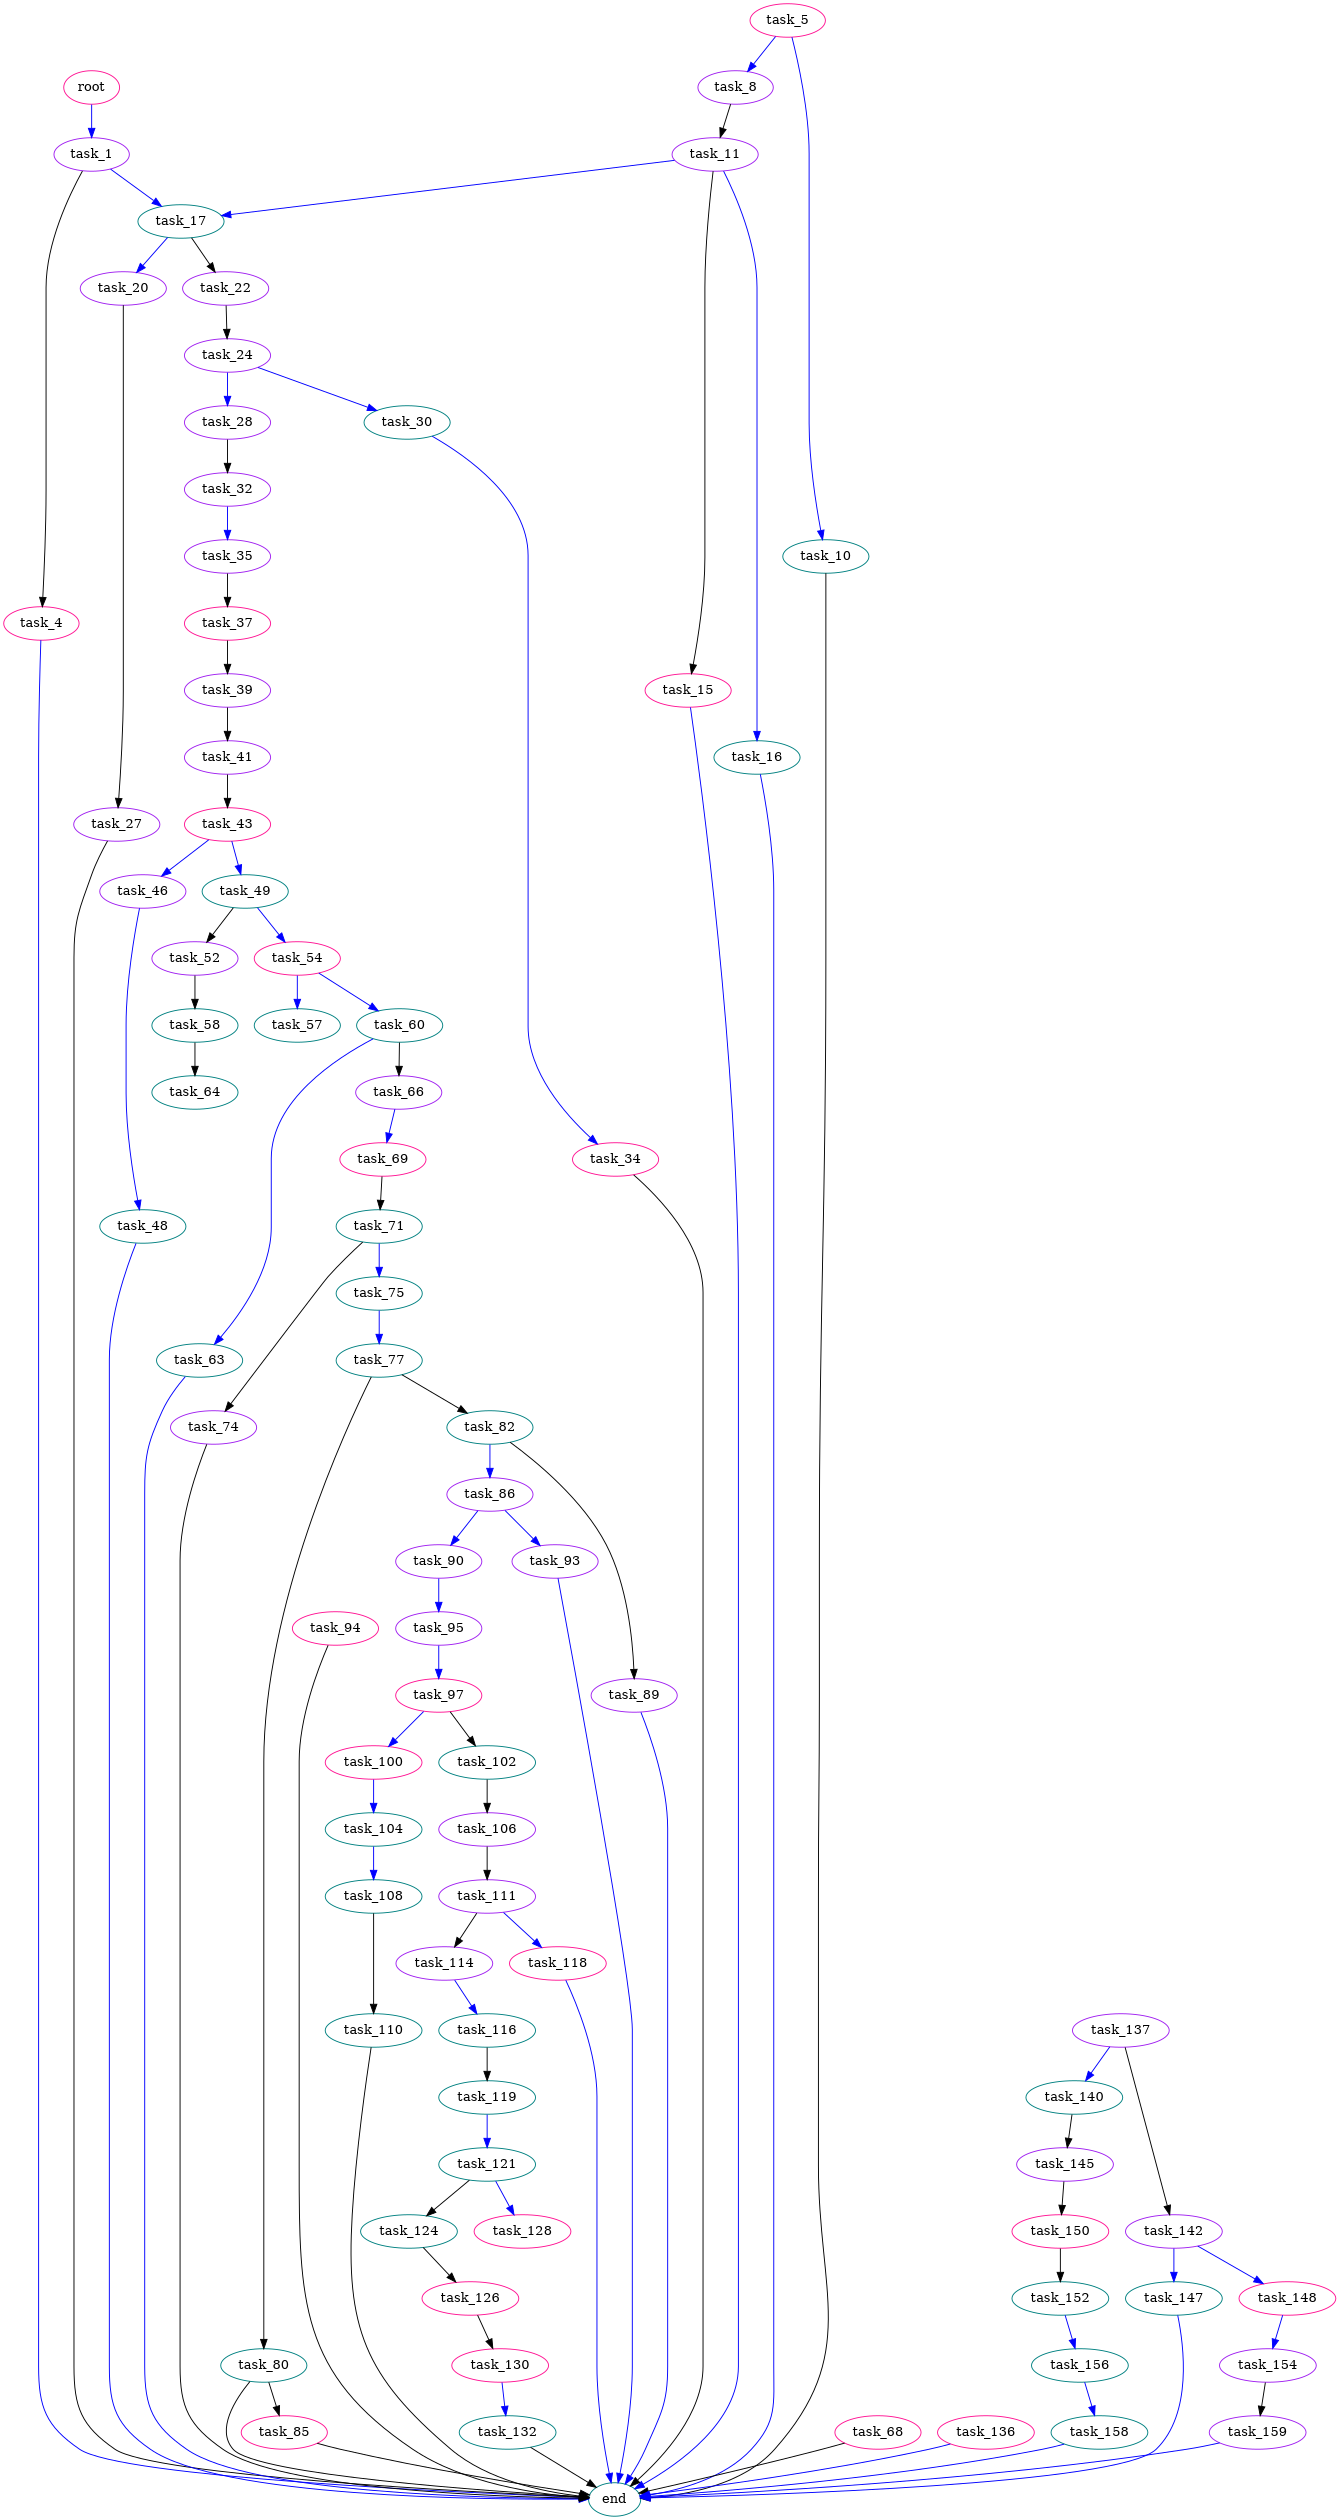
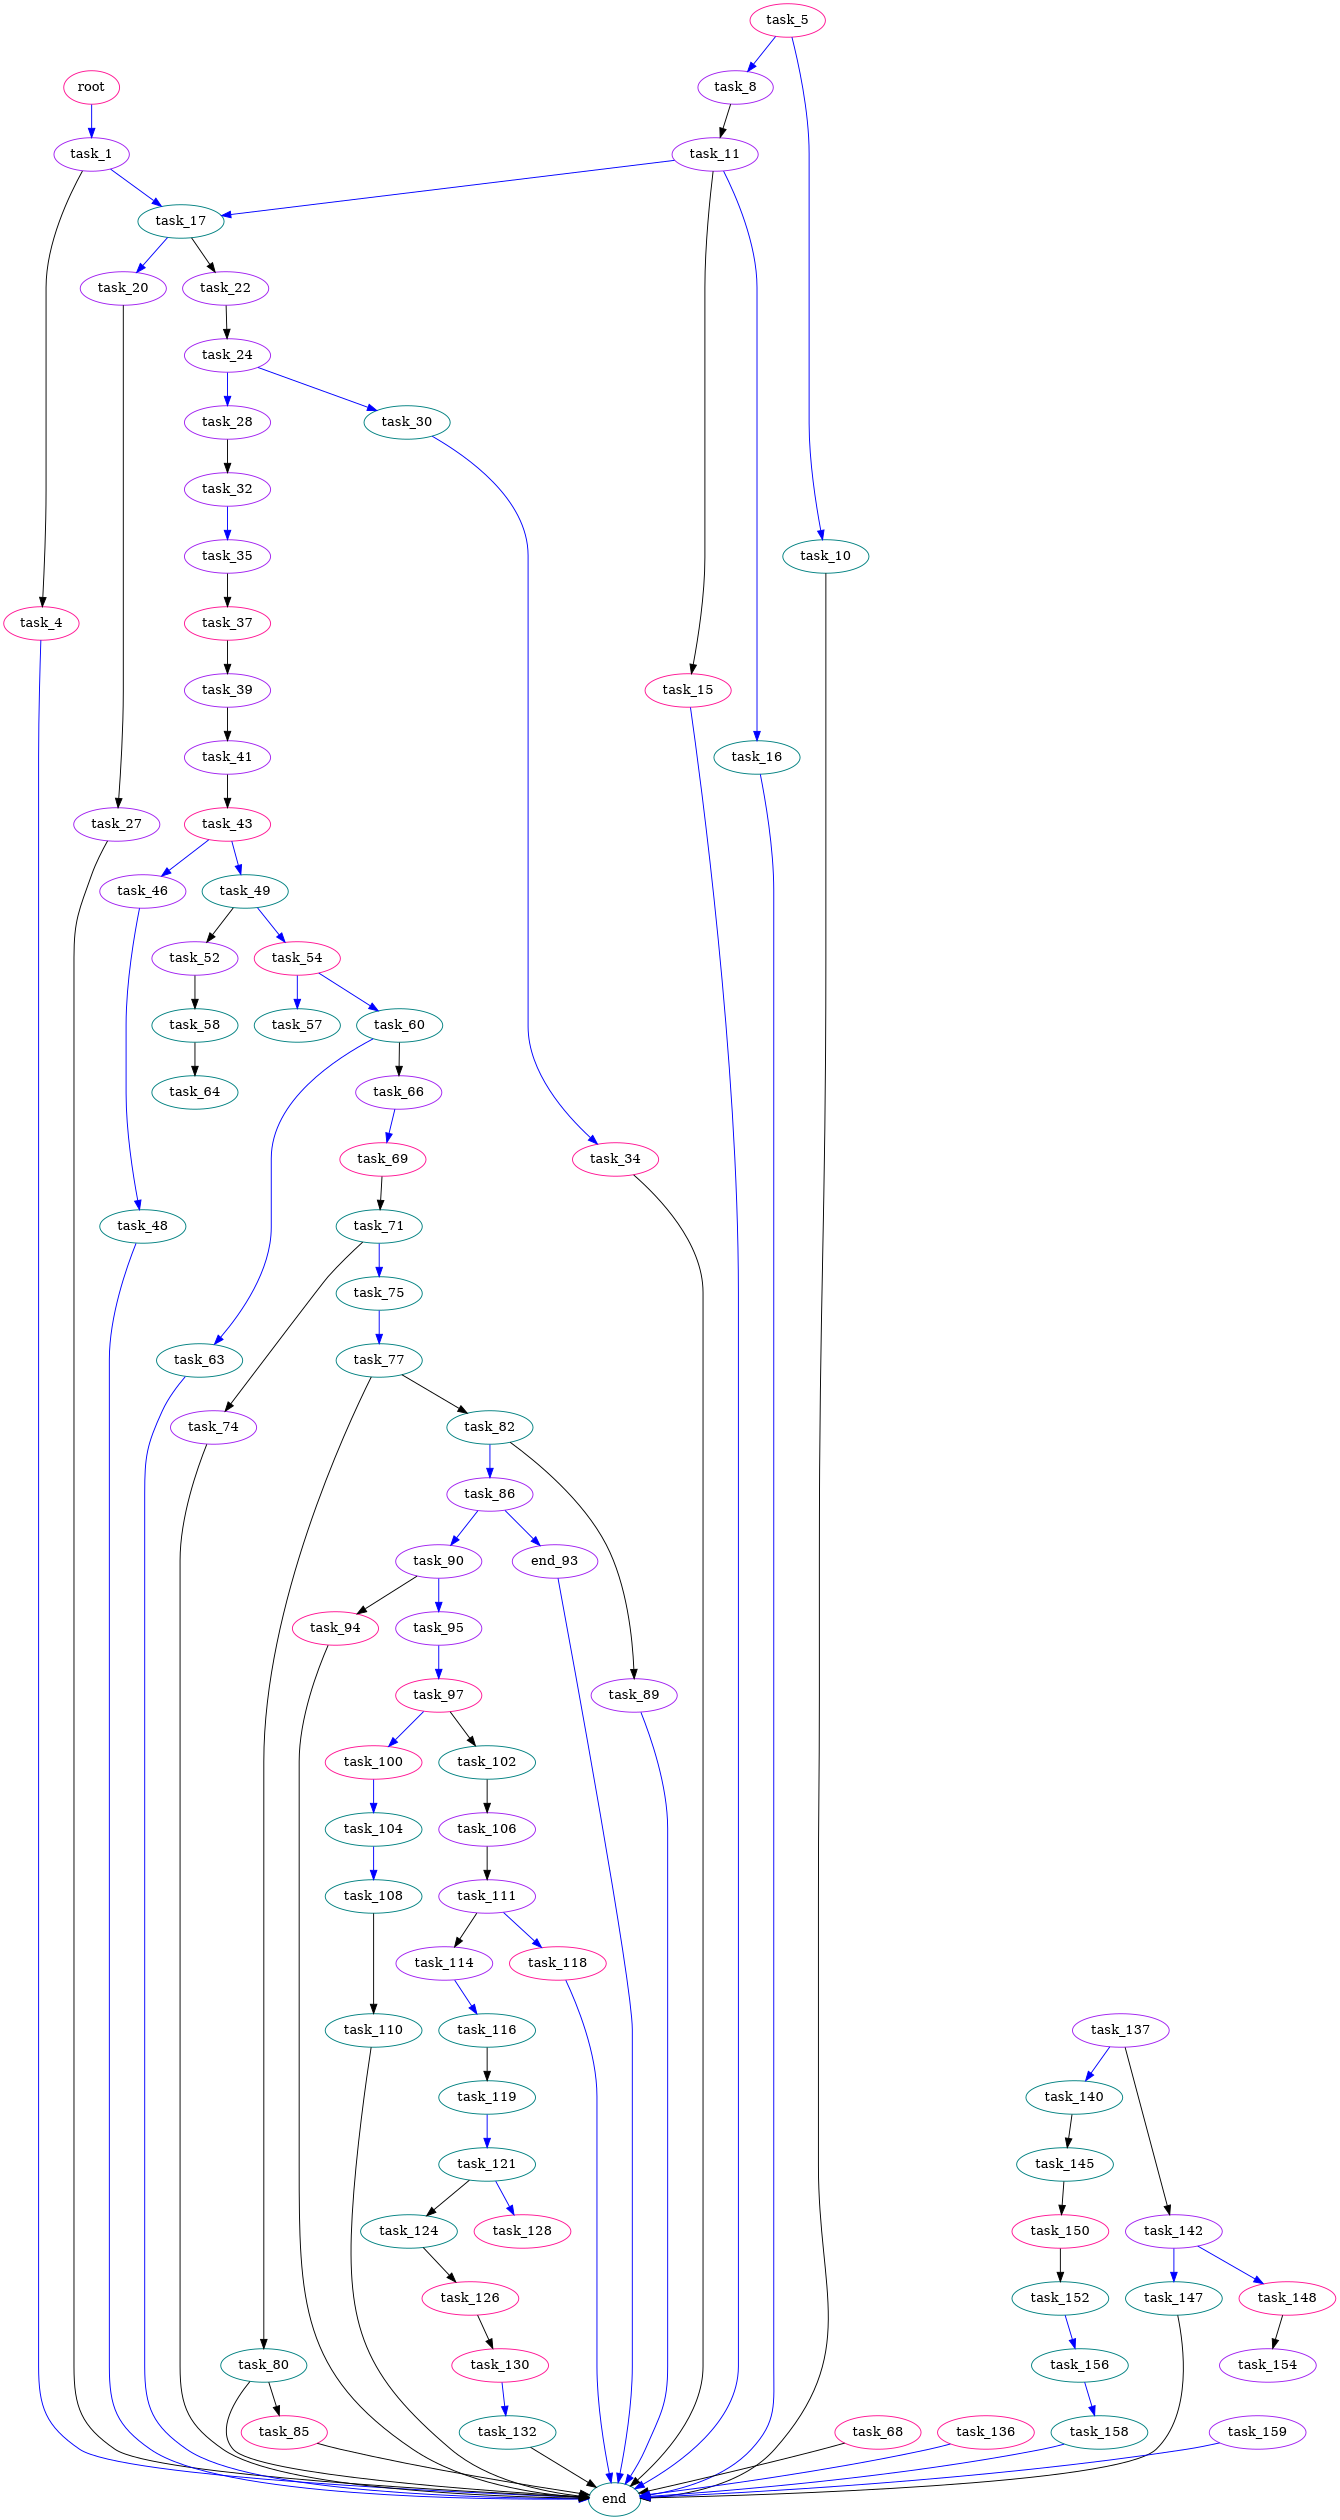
node "task_93": label "task_93" -> "end_93"
edge "task_90" -> "task_94": added
node "task_145": color purple -> teal
edge "task_148" -> "task_154": color blue -> black
edge "task_154" -> "task_159": removed
edge "task_147" -> "end": color blue -> black
